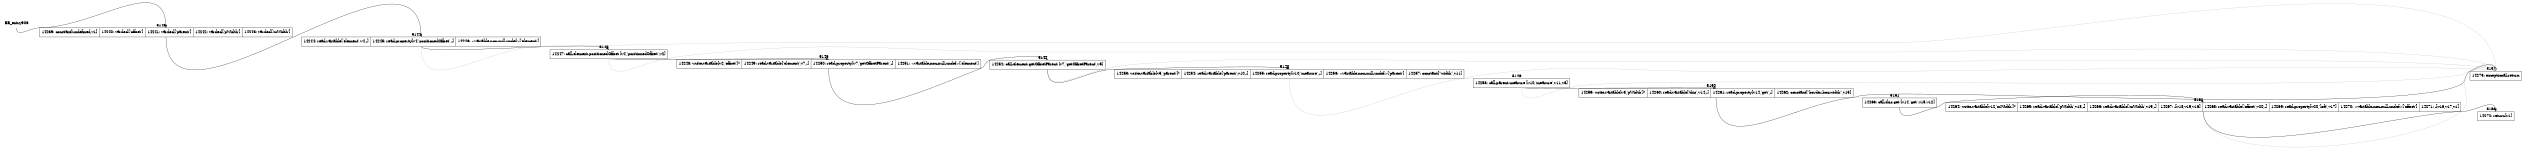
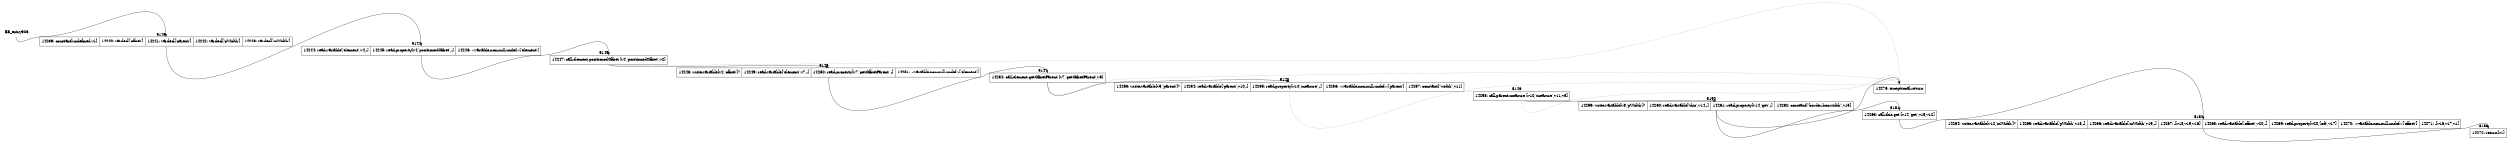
edge "14244: read-variable['element',v4,-]" -> "14273: exceptional-return": removed
edge "14259: write-variable[v8,'pWidth']*" -> "14263: call-this.get [v14,'get',v15,v12]": color gray -> black
edge "14264: write-variable[v12,'mWidth']*" -> "14273: exceptional-return": removed
